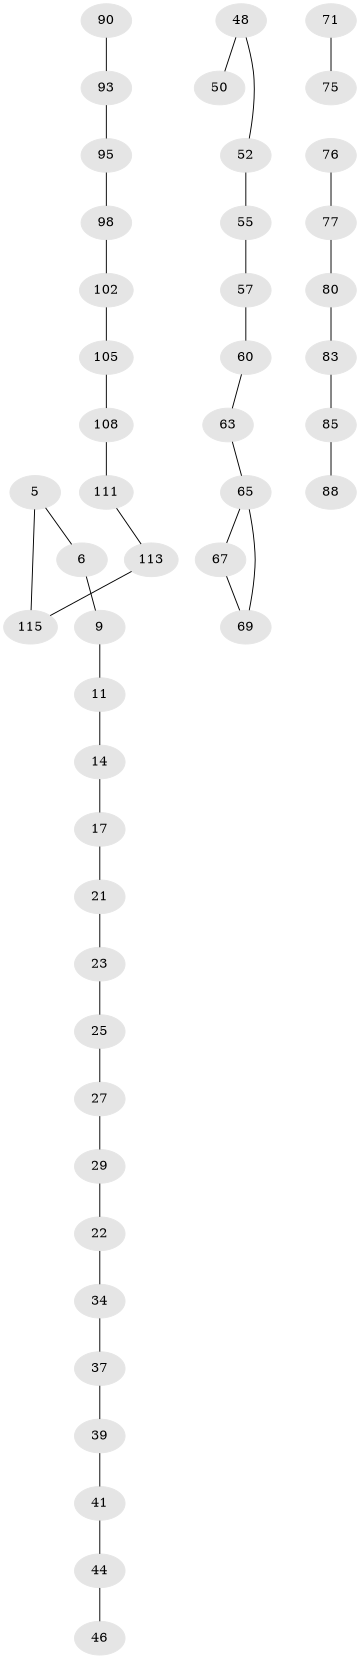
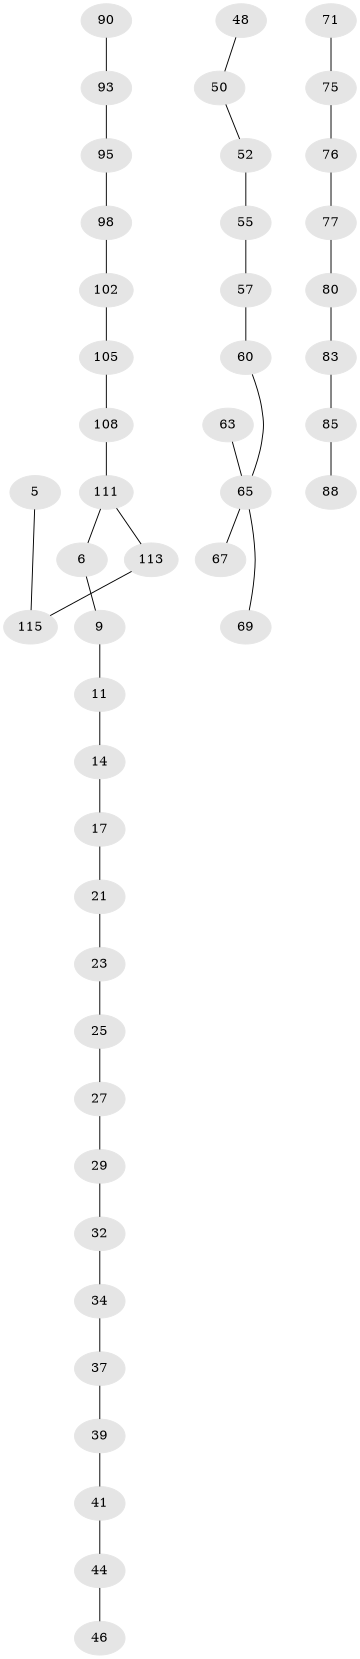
edge "48" -- "52": now "50" -- "52"
edge "75" -- "76": added
edge "60" -- "63": now "60" -- "65"
edge "5" -- "6": now "111" -- "6"
edge "67" -- "69": removed
node "22": label "22" -> "32"
